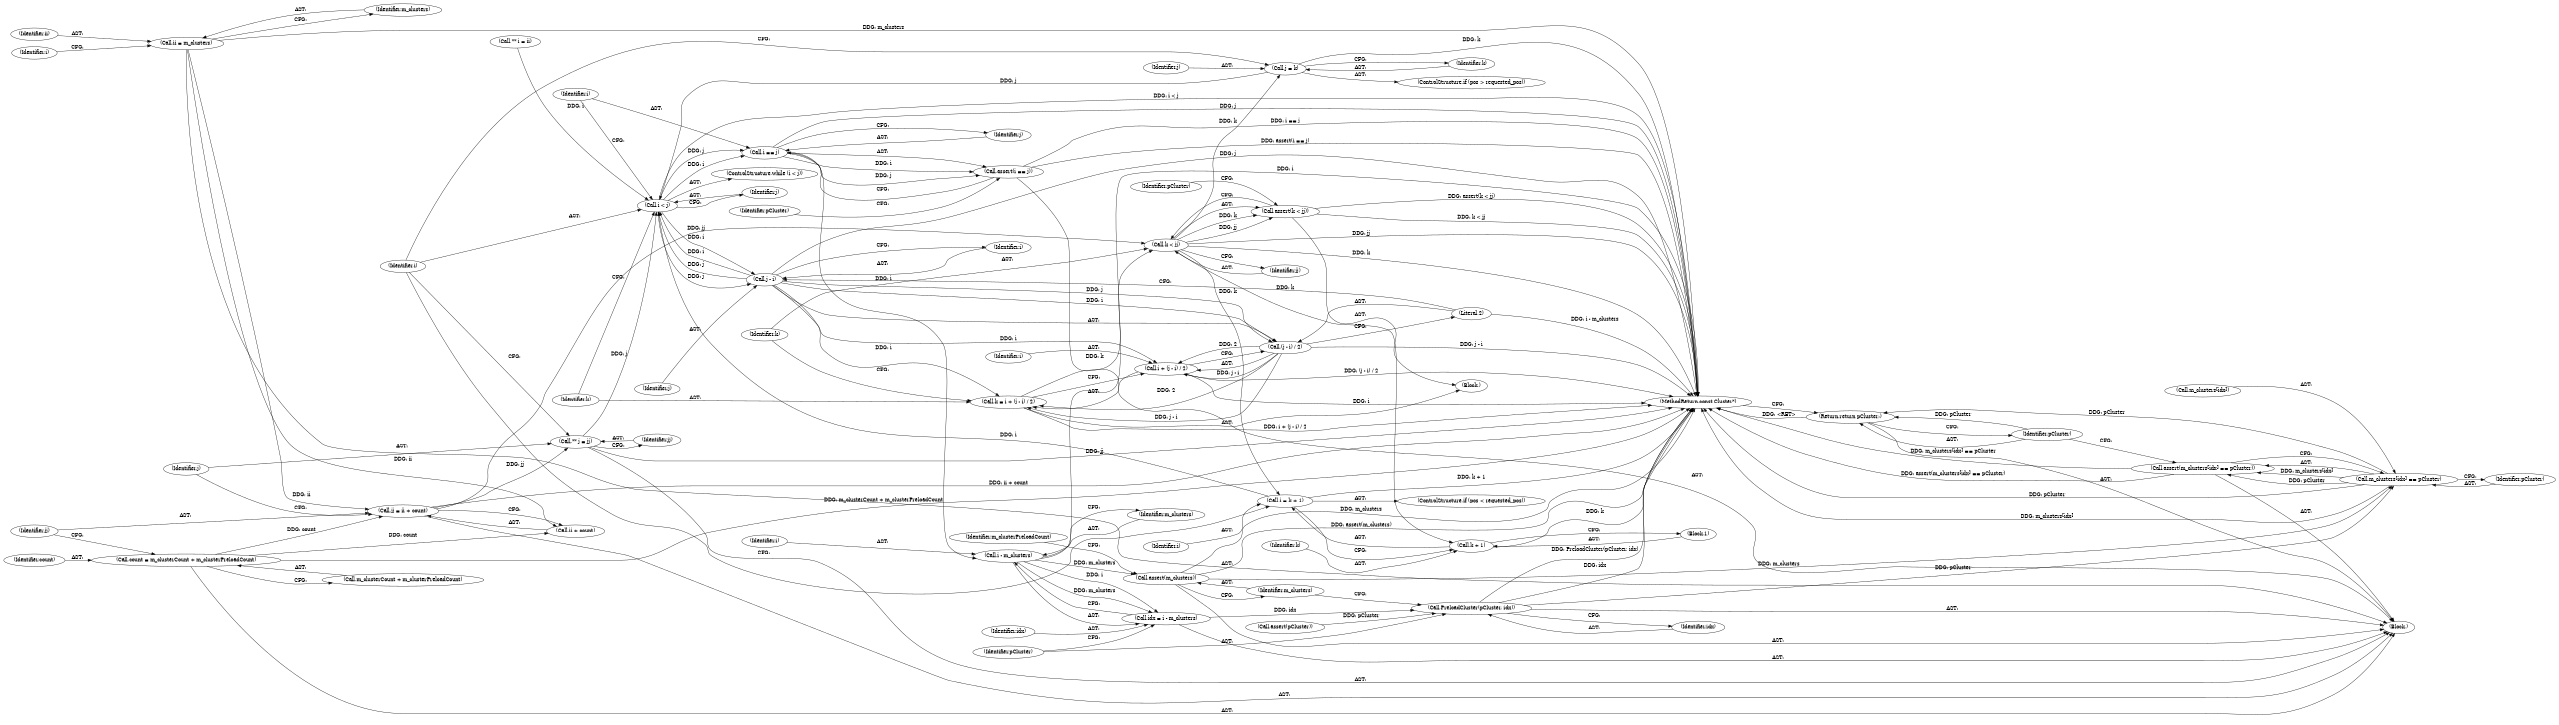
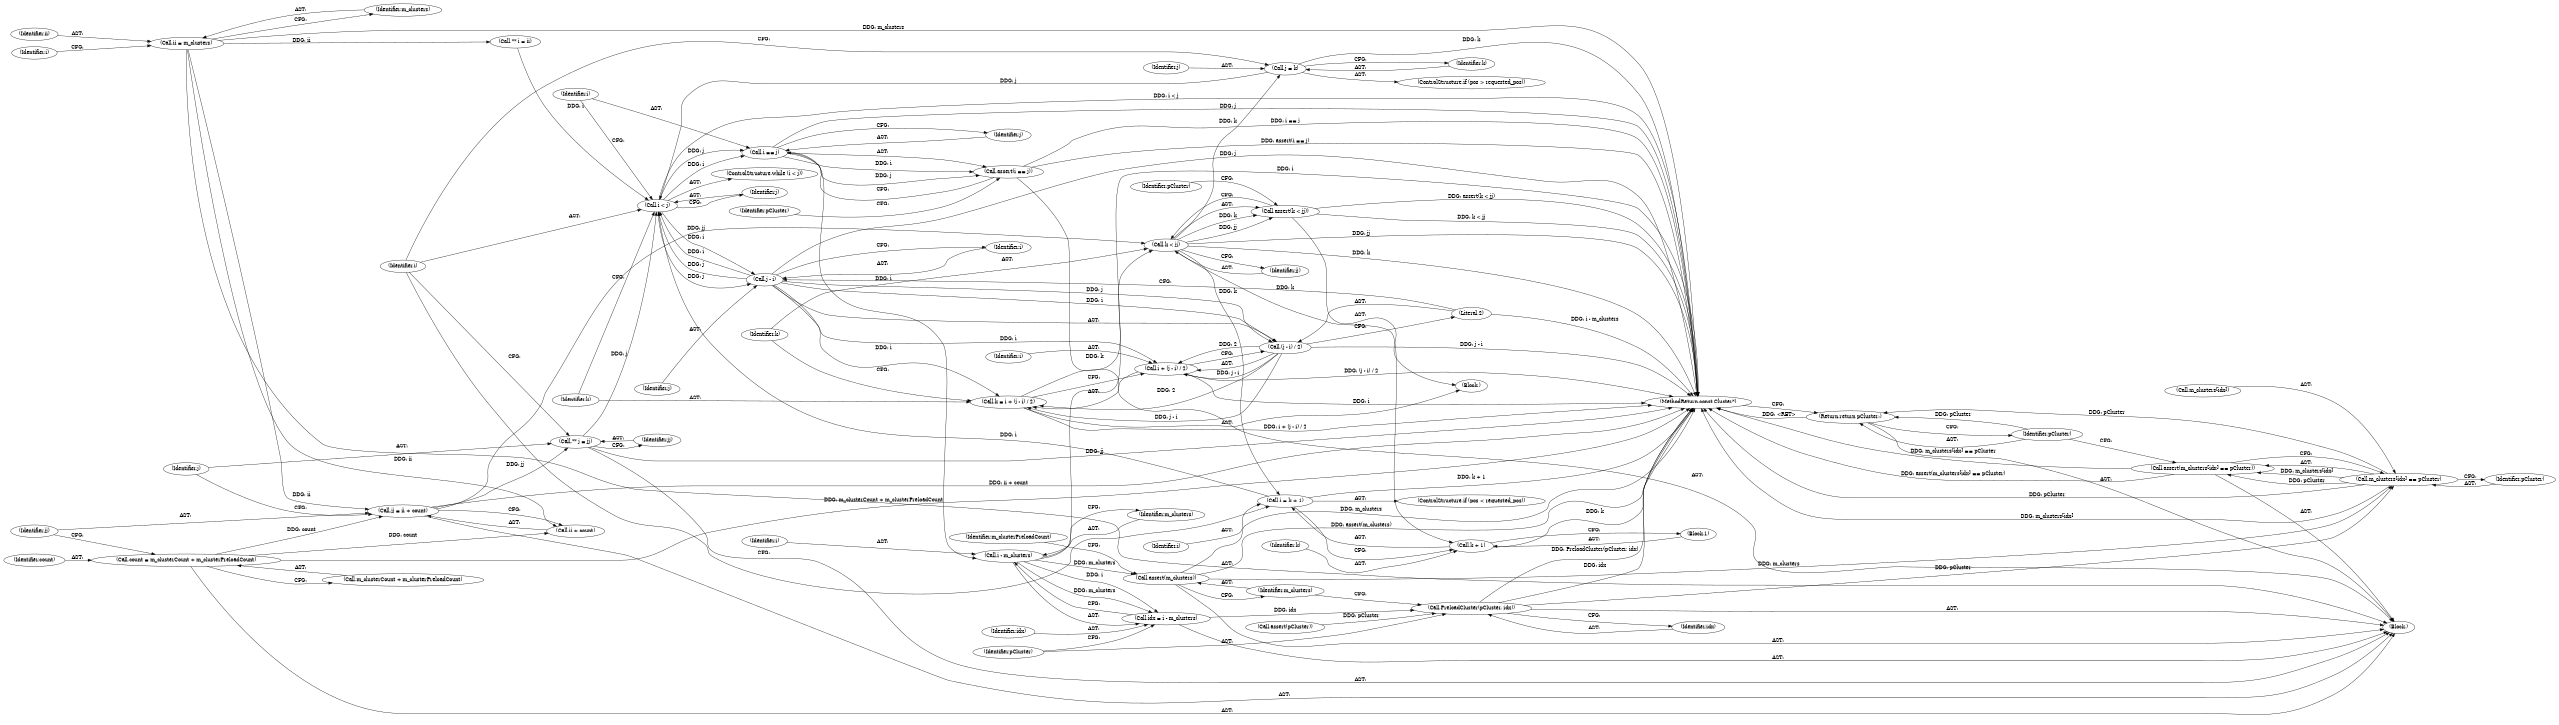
edge "(Call,ii = m_clusters)" -> "(Call,** i = ii)": added, label "DDG: ii"
